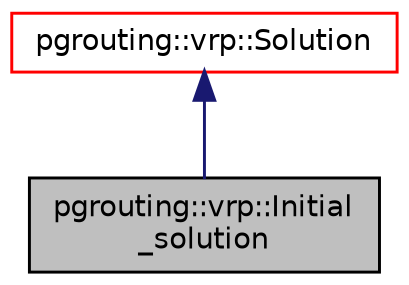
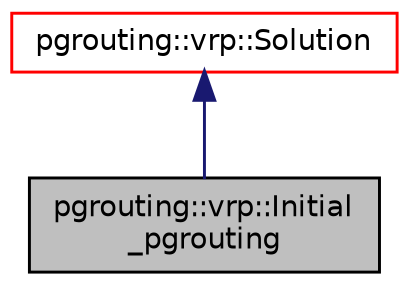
node "pgrouting::vrp::Initial _solution": label "pgrouting::vrp::Initial _solution" -> "pgrouting::vrp::Initial _pgrouting"
